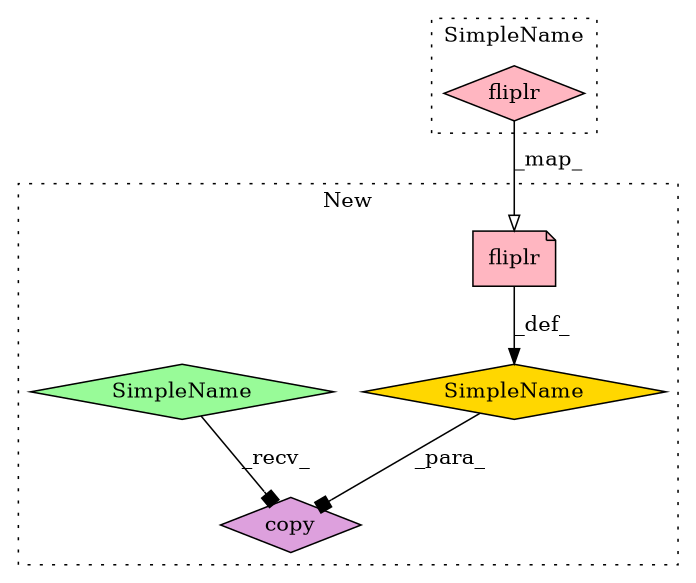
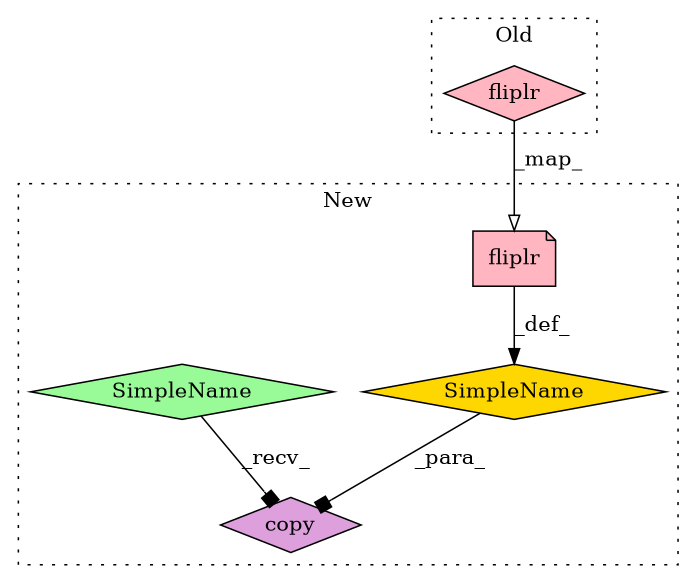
cluster "SimpleName": label "SimpleName" -> "Old"
